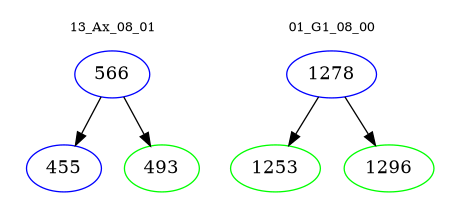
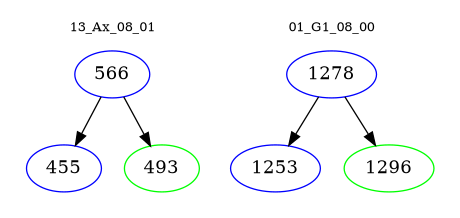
node "1253": color green -> blue
